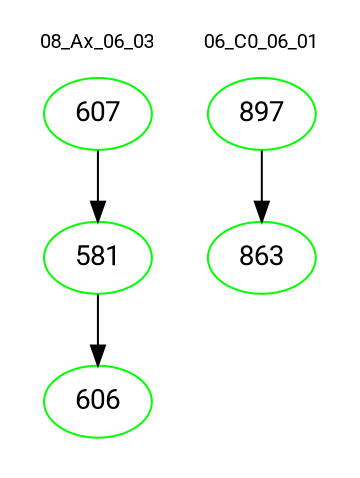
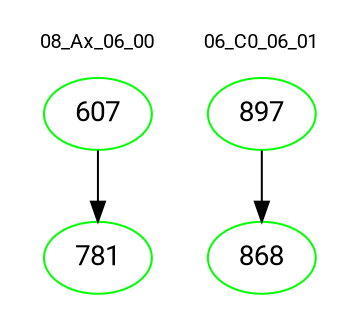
cluster "08_Ax_06_03": label "08_Ax_06_03" -> "08_Ax_06_00"
node "581": label "581" -> "781"
node "863": label "863" -> "868"
node "606": removed
